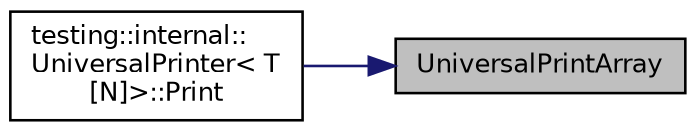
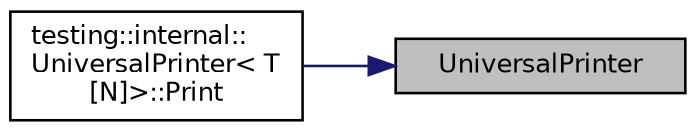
node "UniversalPrintArray": label "UniversalPrintArray" -> "UniversalPrinter"
